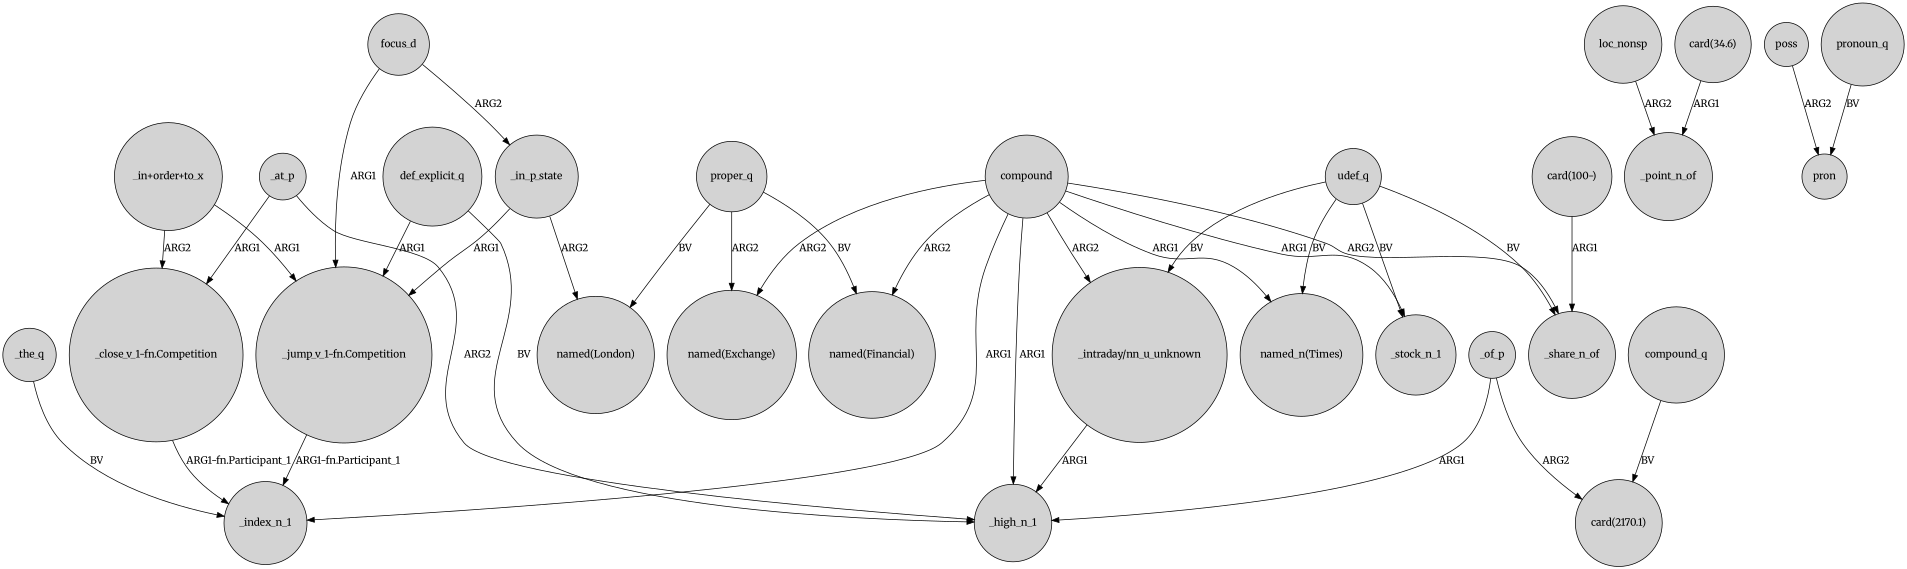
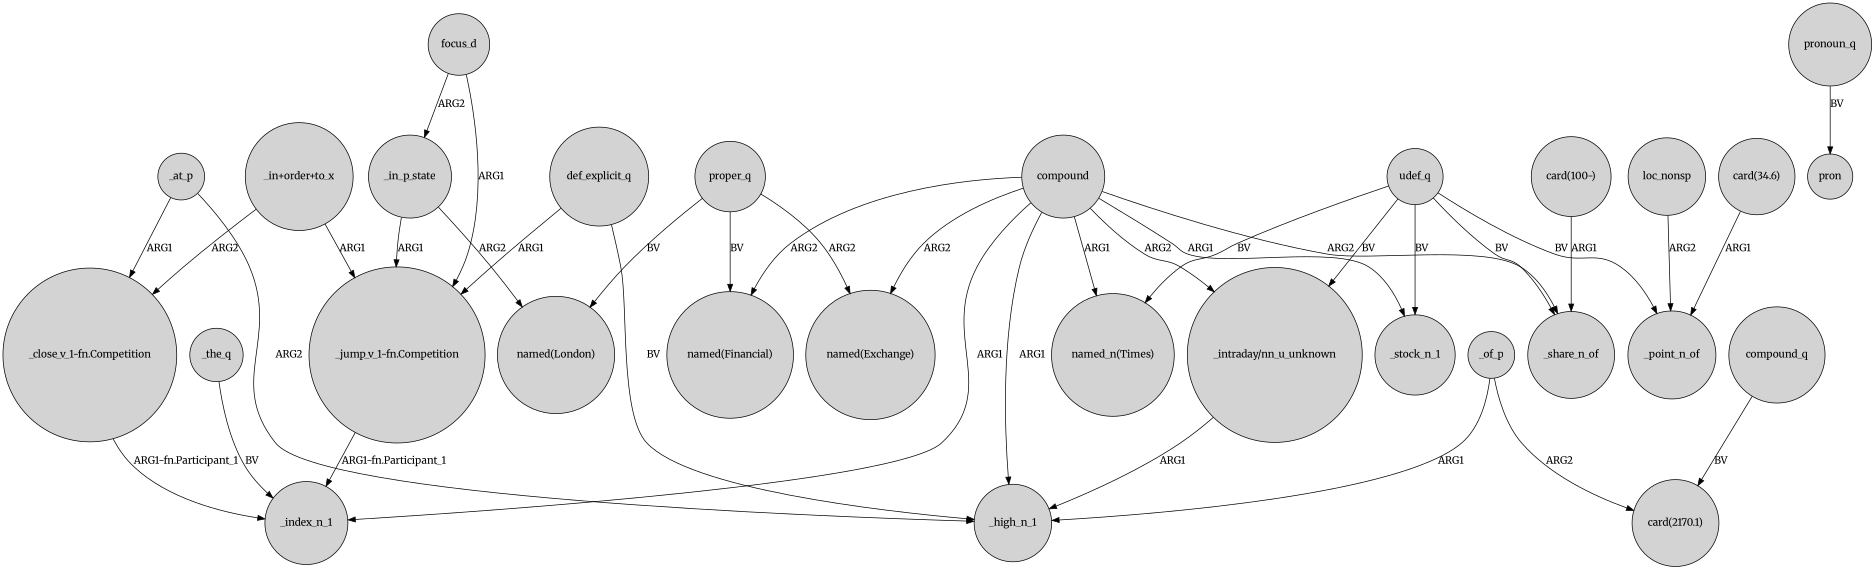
node "poss": removed
edge "udef_q" -> "_point_n_of": added, label "BV"
